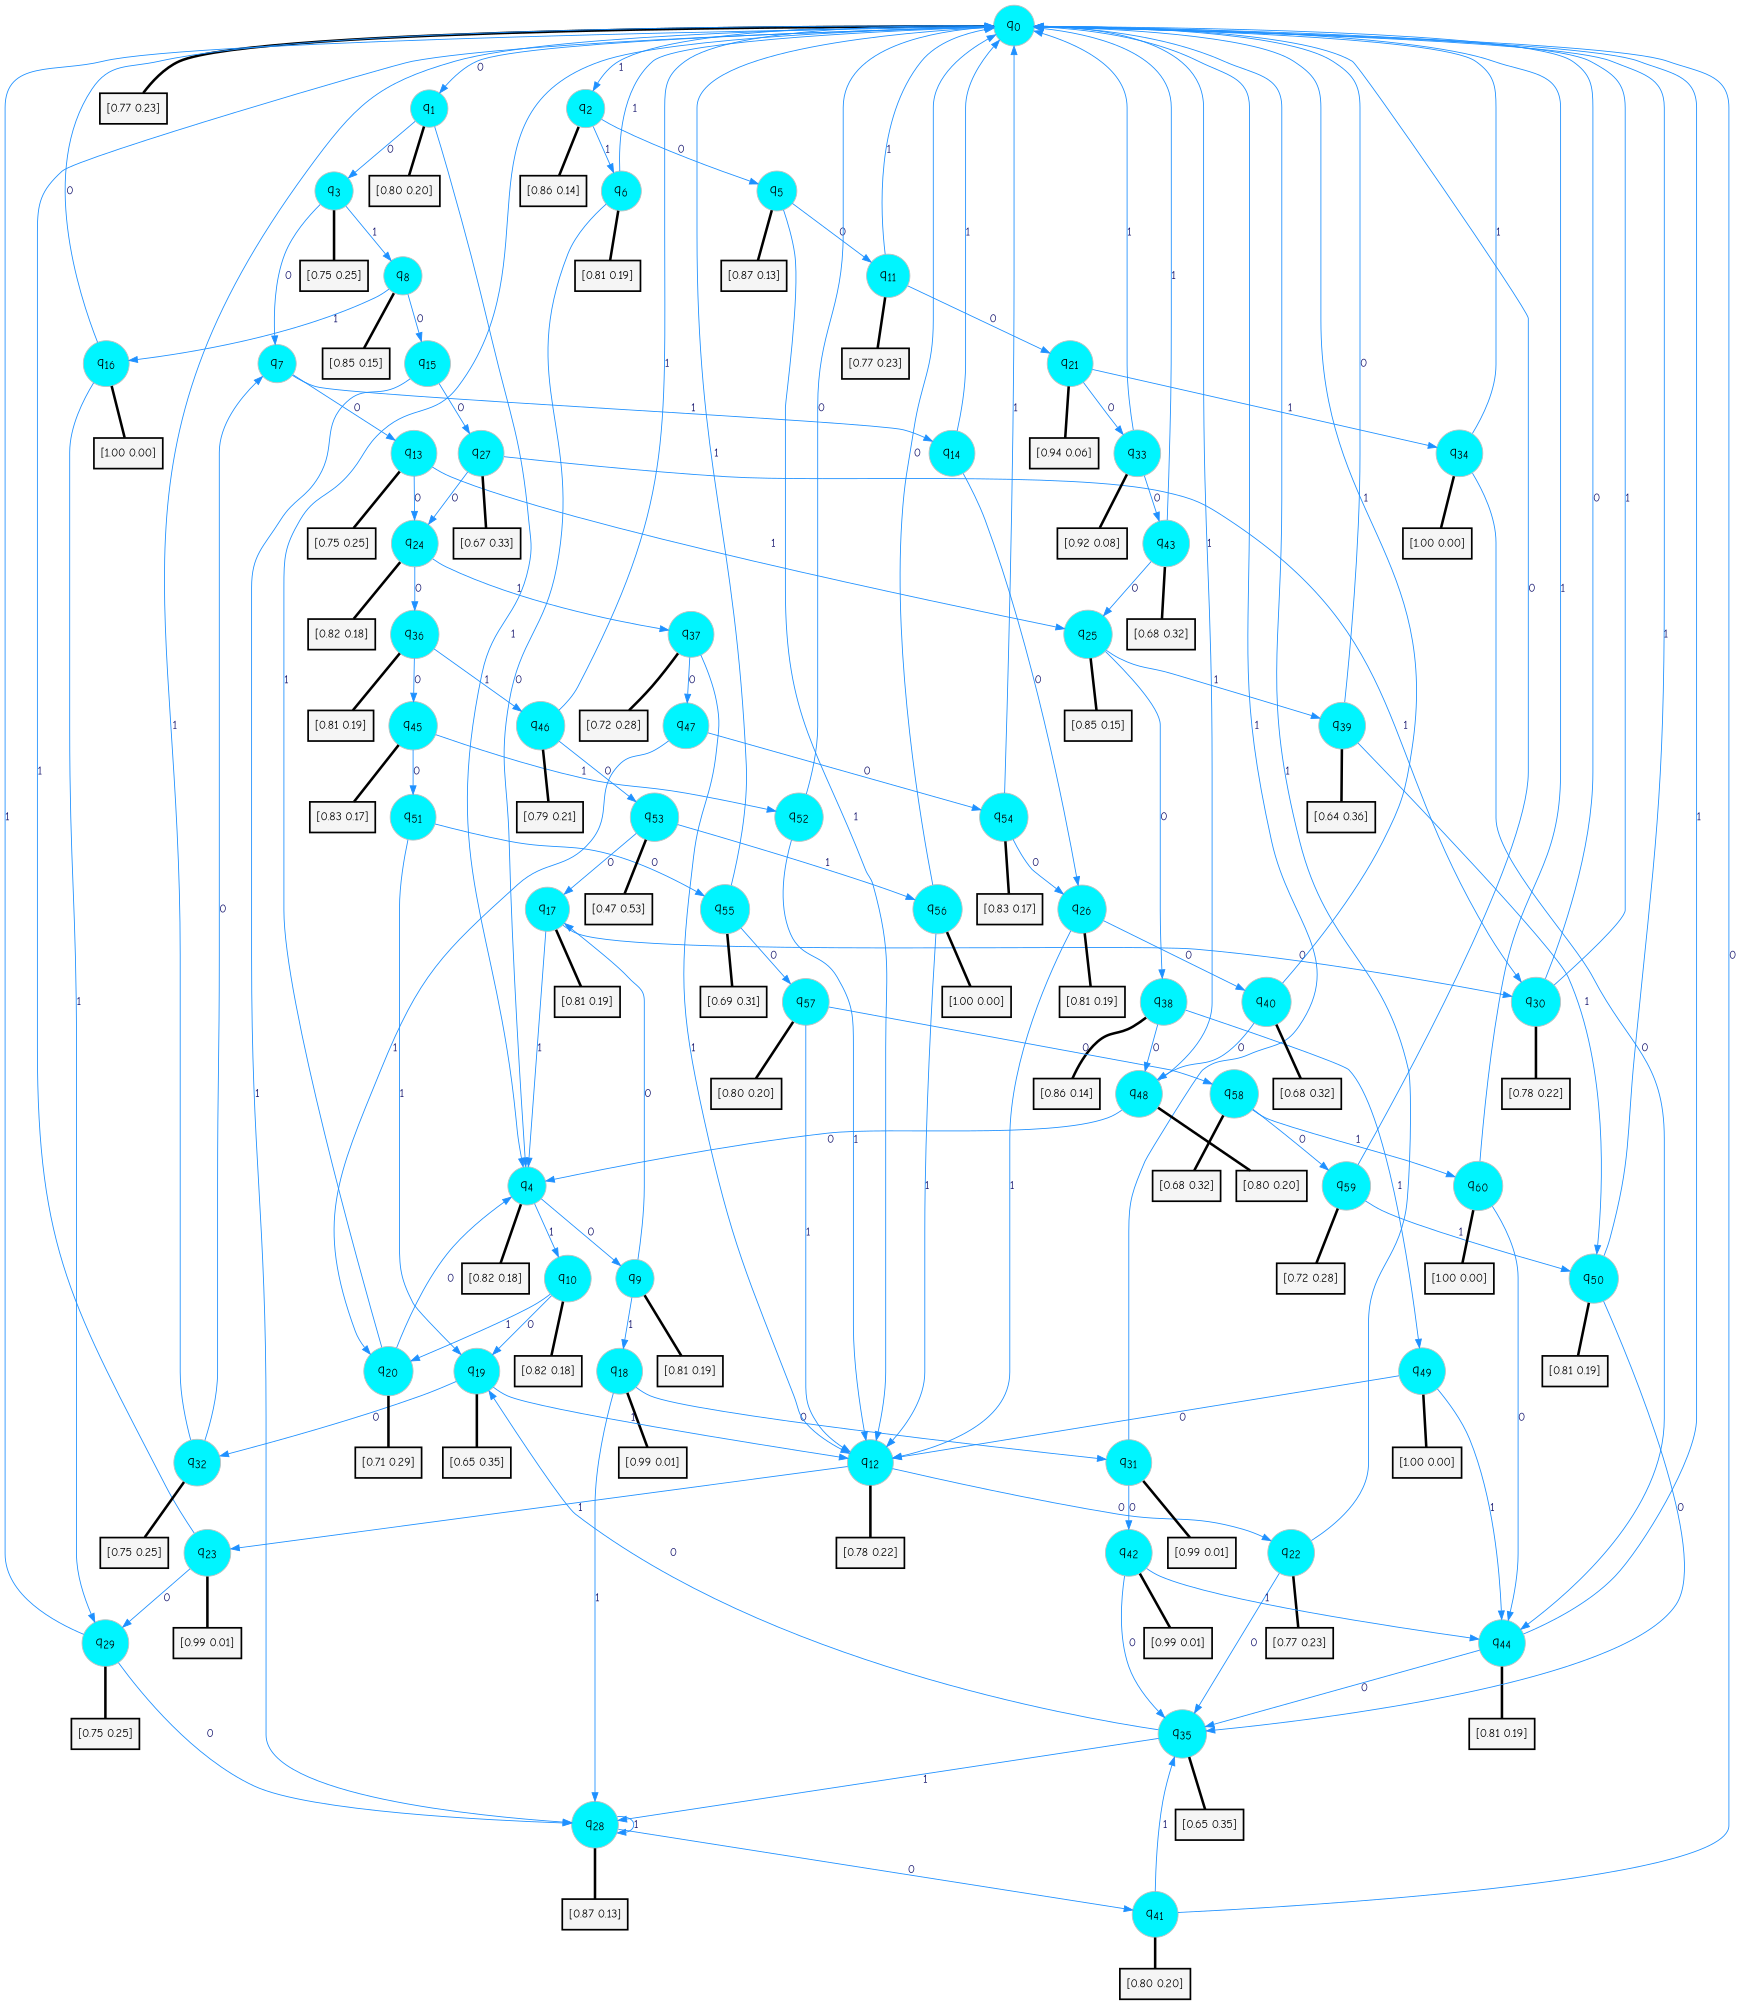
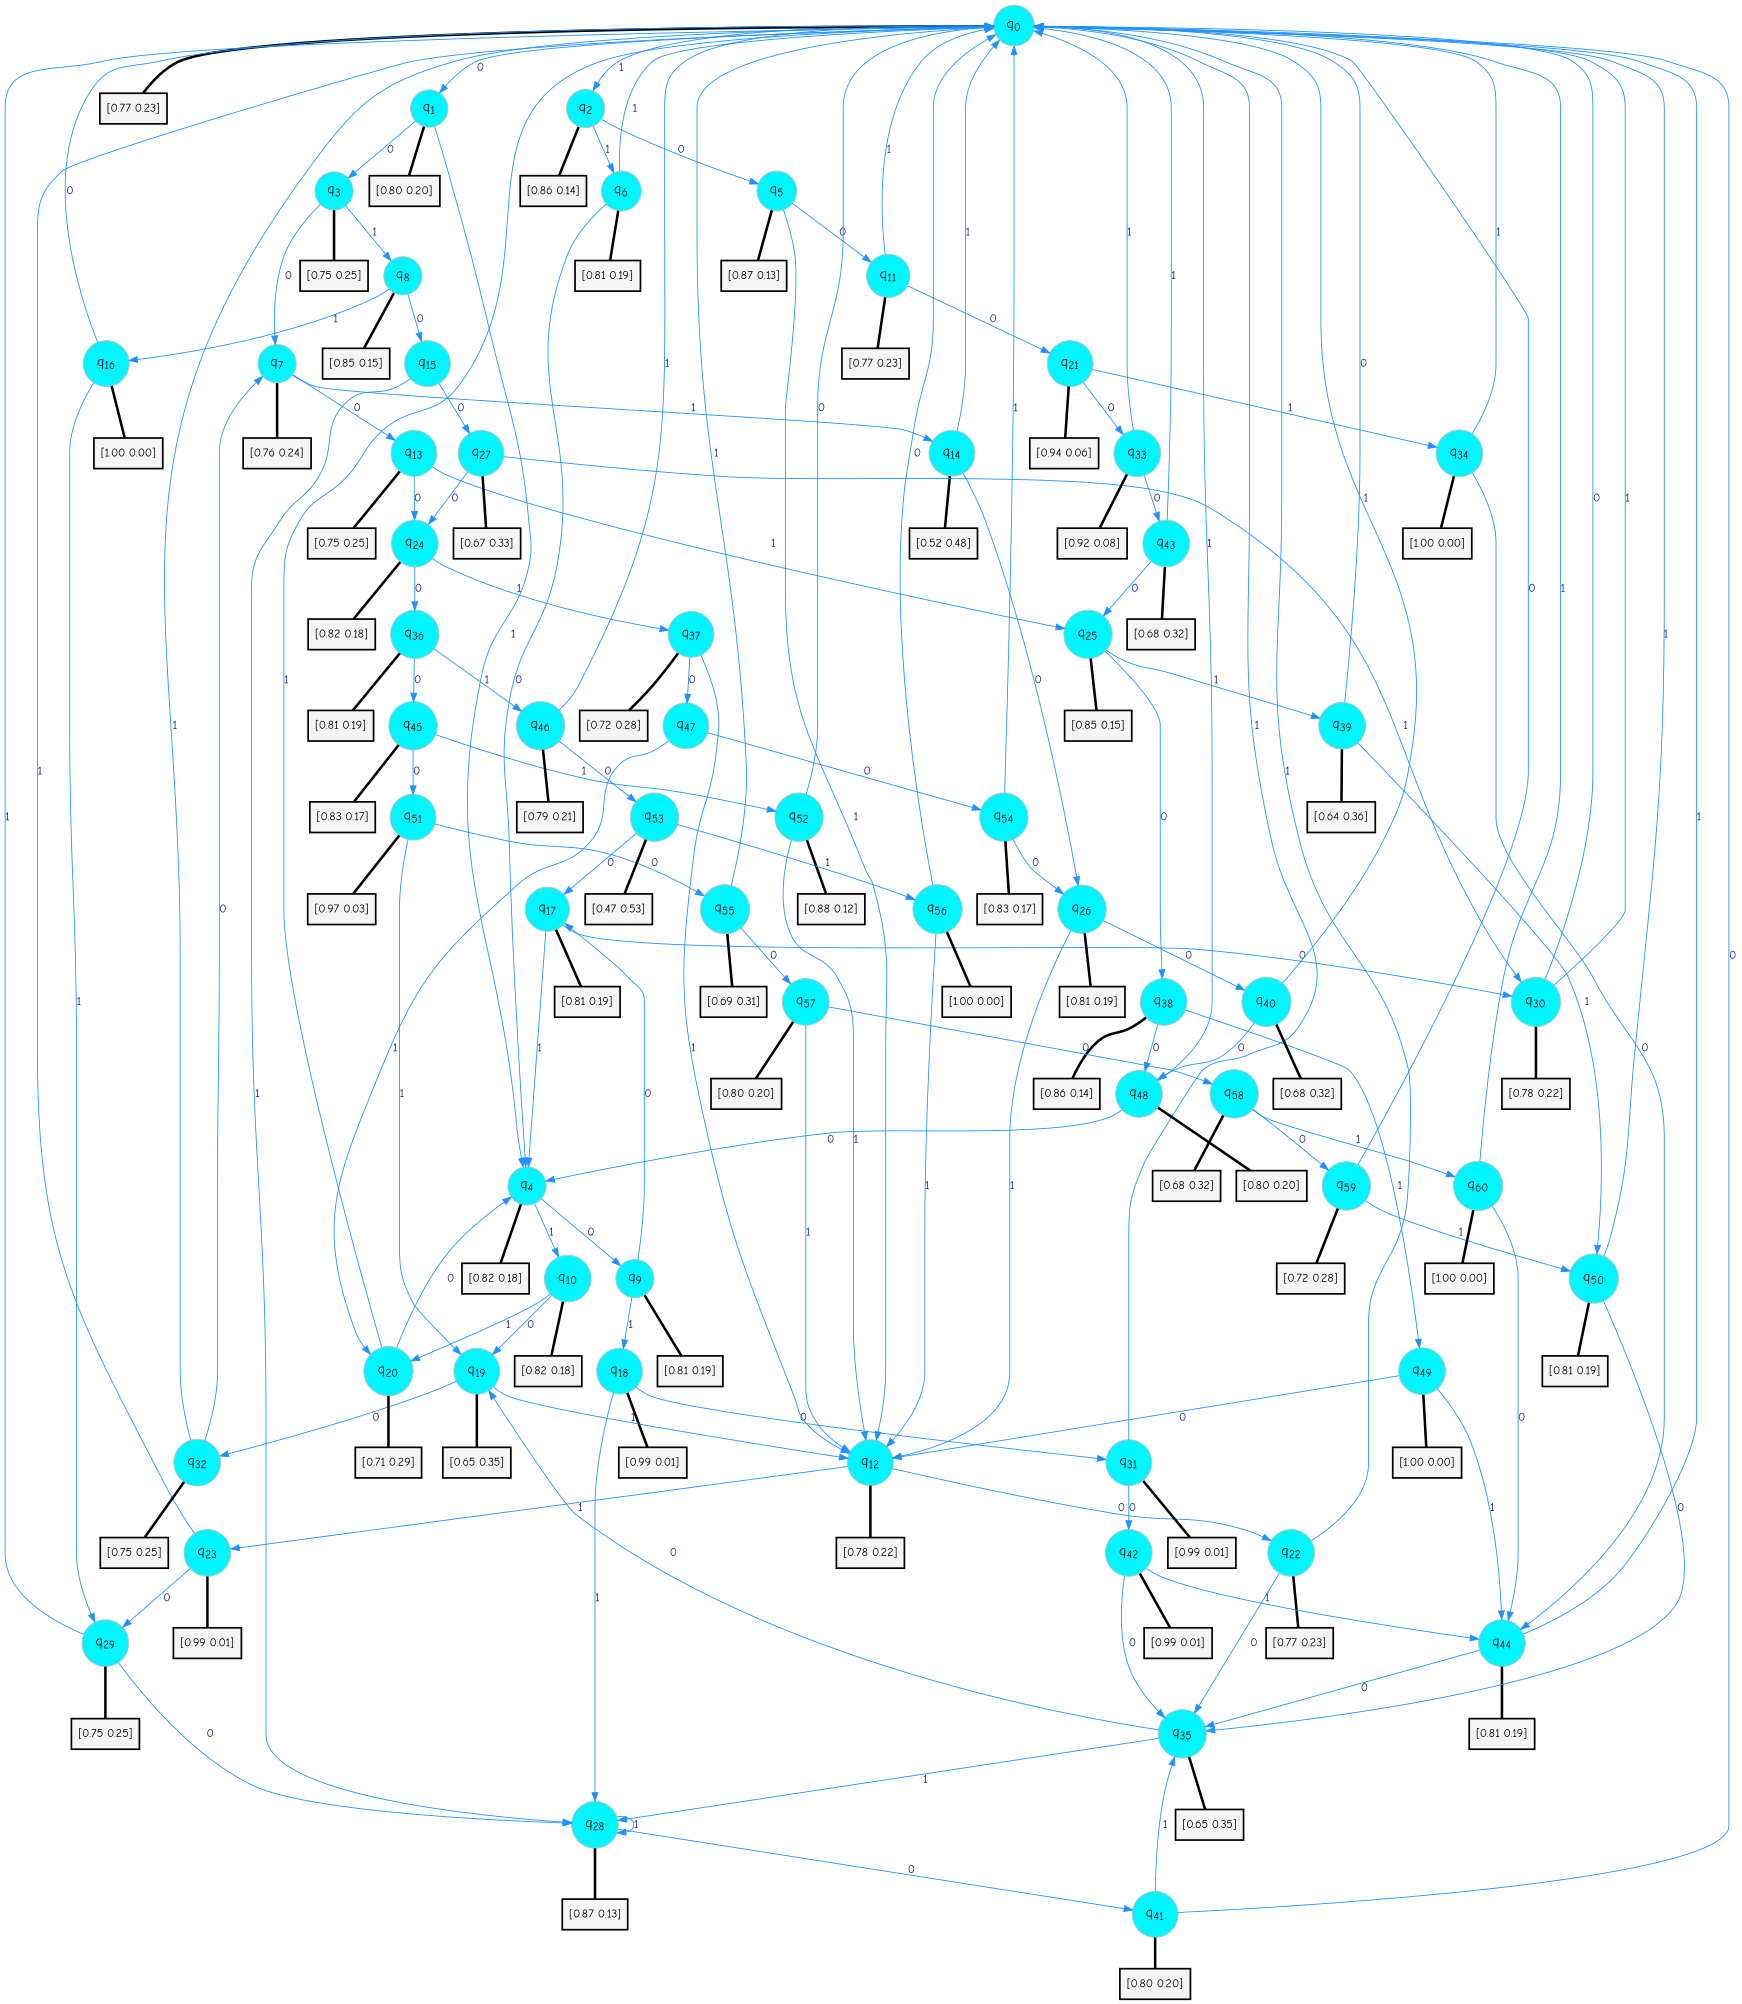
node "[0.76 0.24]": added
node "[0.52 0.48]": added
node "[0.97 0.03]": added
node "[0.88 0.12]": added
